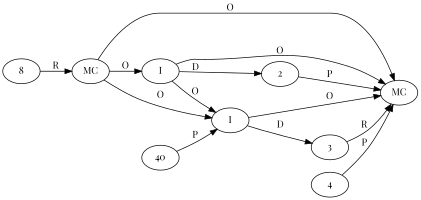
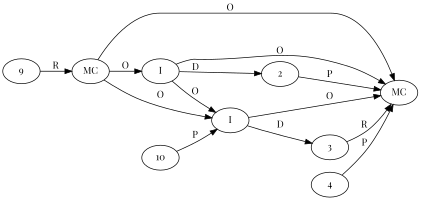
node "8": label "8" -> "9"
node "40": label "40" -> "10"
